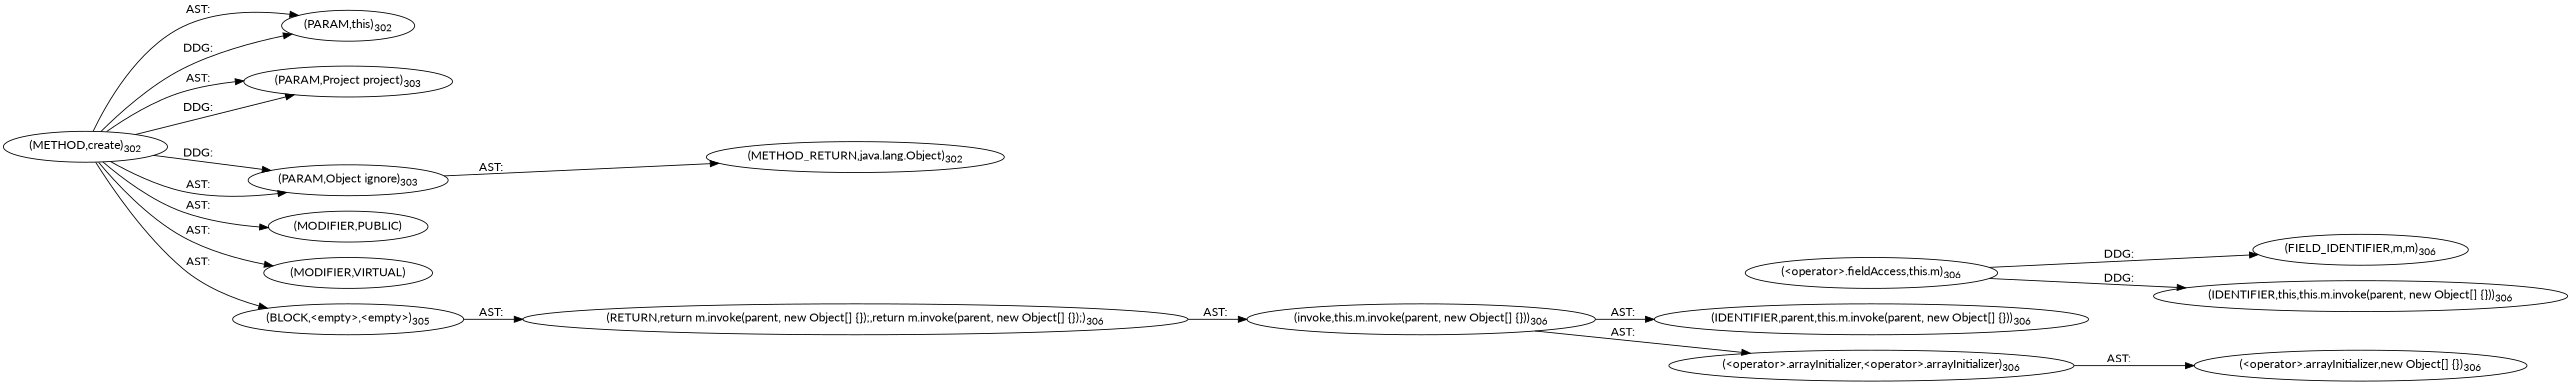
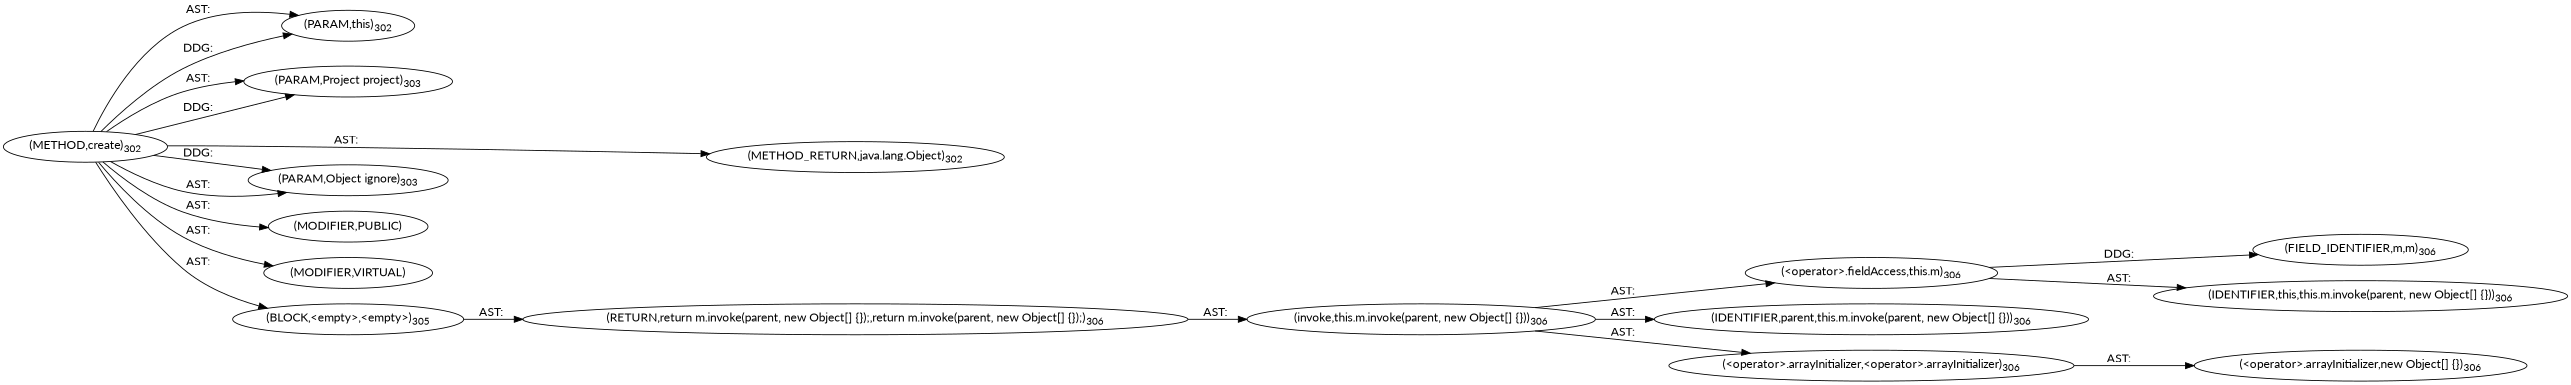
edge "(PARAM,Object ignore)" -> "(METHOD_RETURN,java.lang.Object)": now "(METHOD,create)" -> "(METHOD_RETURN,java.lang.Object)"
edge "(<operator>.fieldAccess,this.m)" -> "(IDENTIFIER,this,this.m.invoke(parent, new Object[] {}))": label "DDG: " -> "AST: "
edge "(invoke,this.m.invoke(parent, new Object[] {}))" -> "(<operator>.fieldAccess,this.m)": added, label "AST:"
